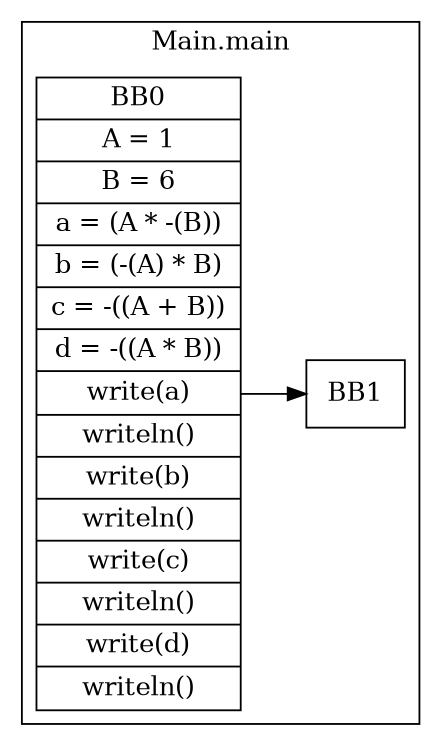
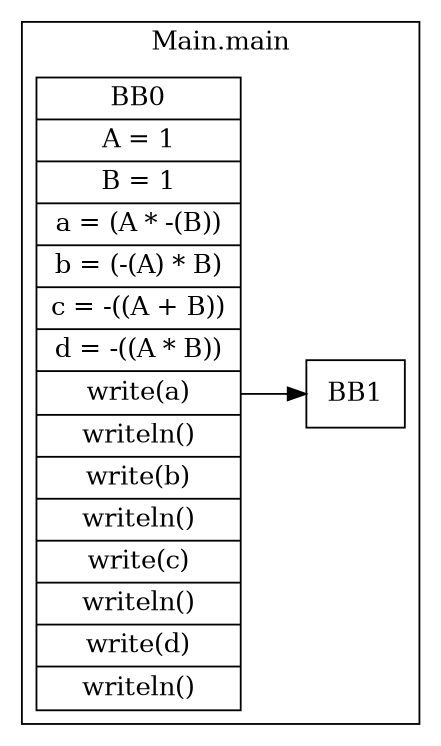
node "BB0": text "B = 6" -> "B = 1"
